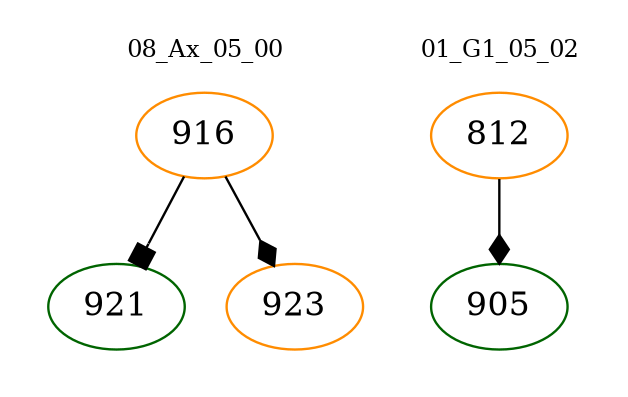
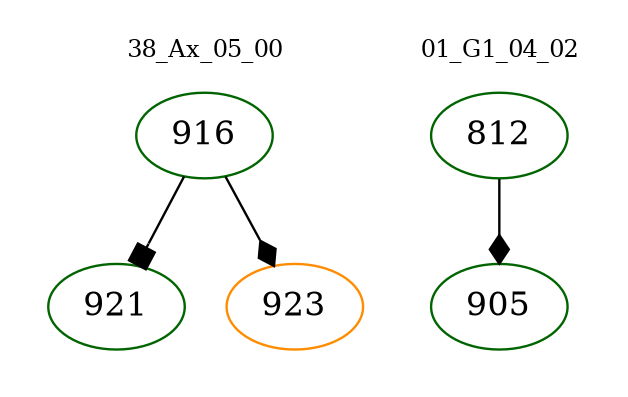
cluster "08_Ax_05_00": label "08_Ax_05_00" -> "38_Ax_05_00"
cluster "01_G1_05_02": label "01_G1_05_02" -> "01_G1_04_02"
node "916": color darkorange -> darkgreen
node "812": color darkorange -> darkgreen
